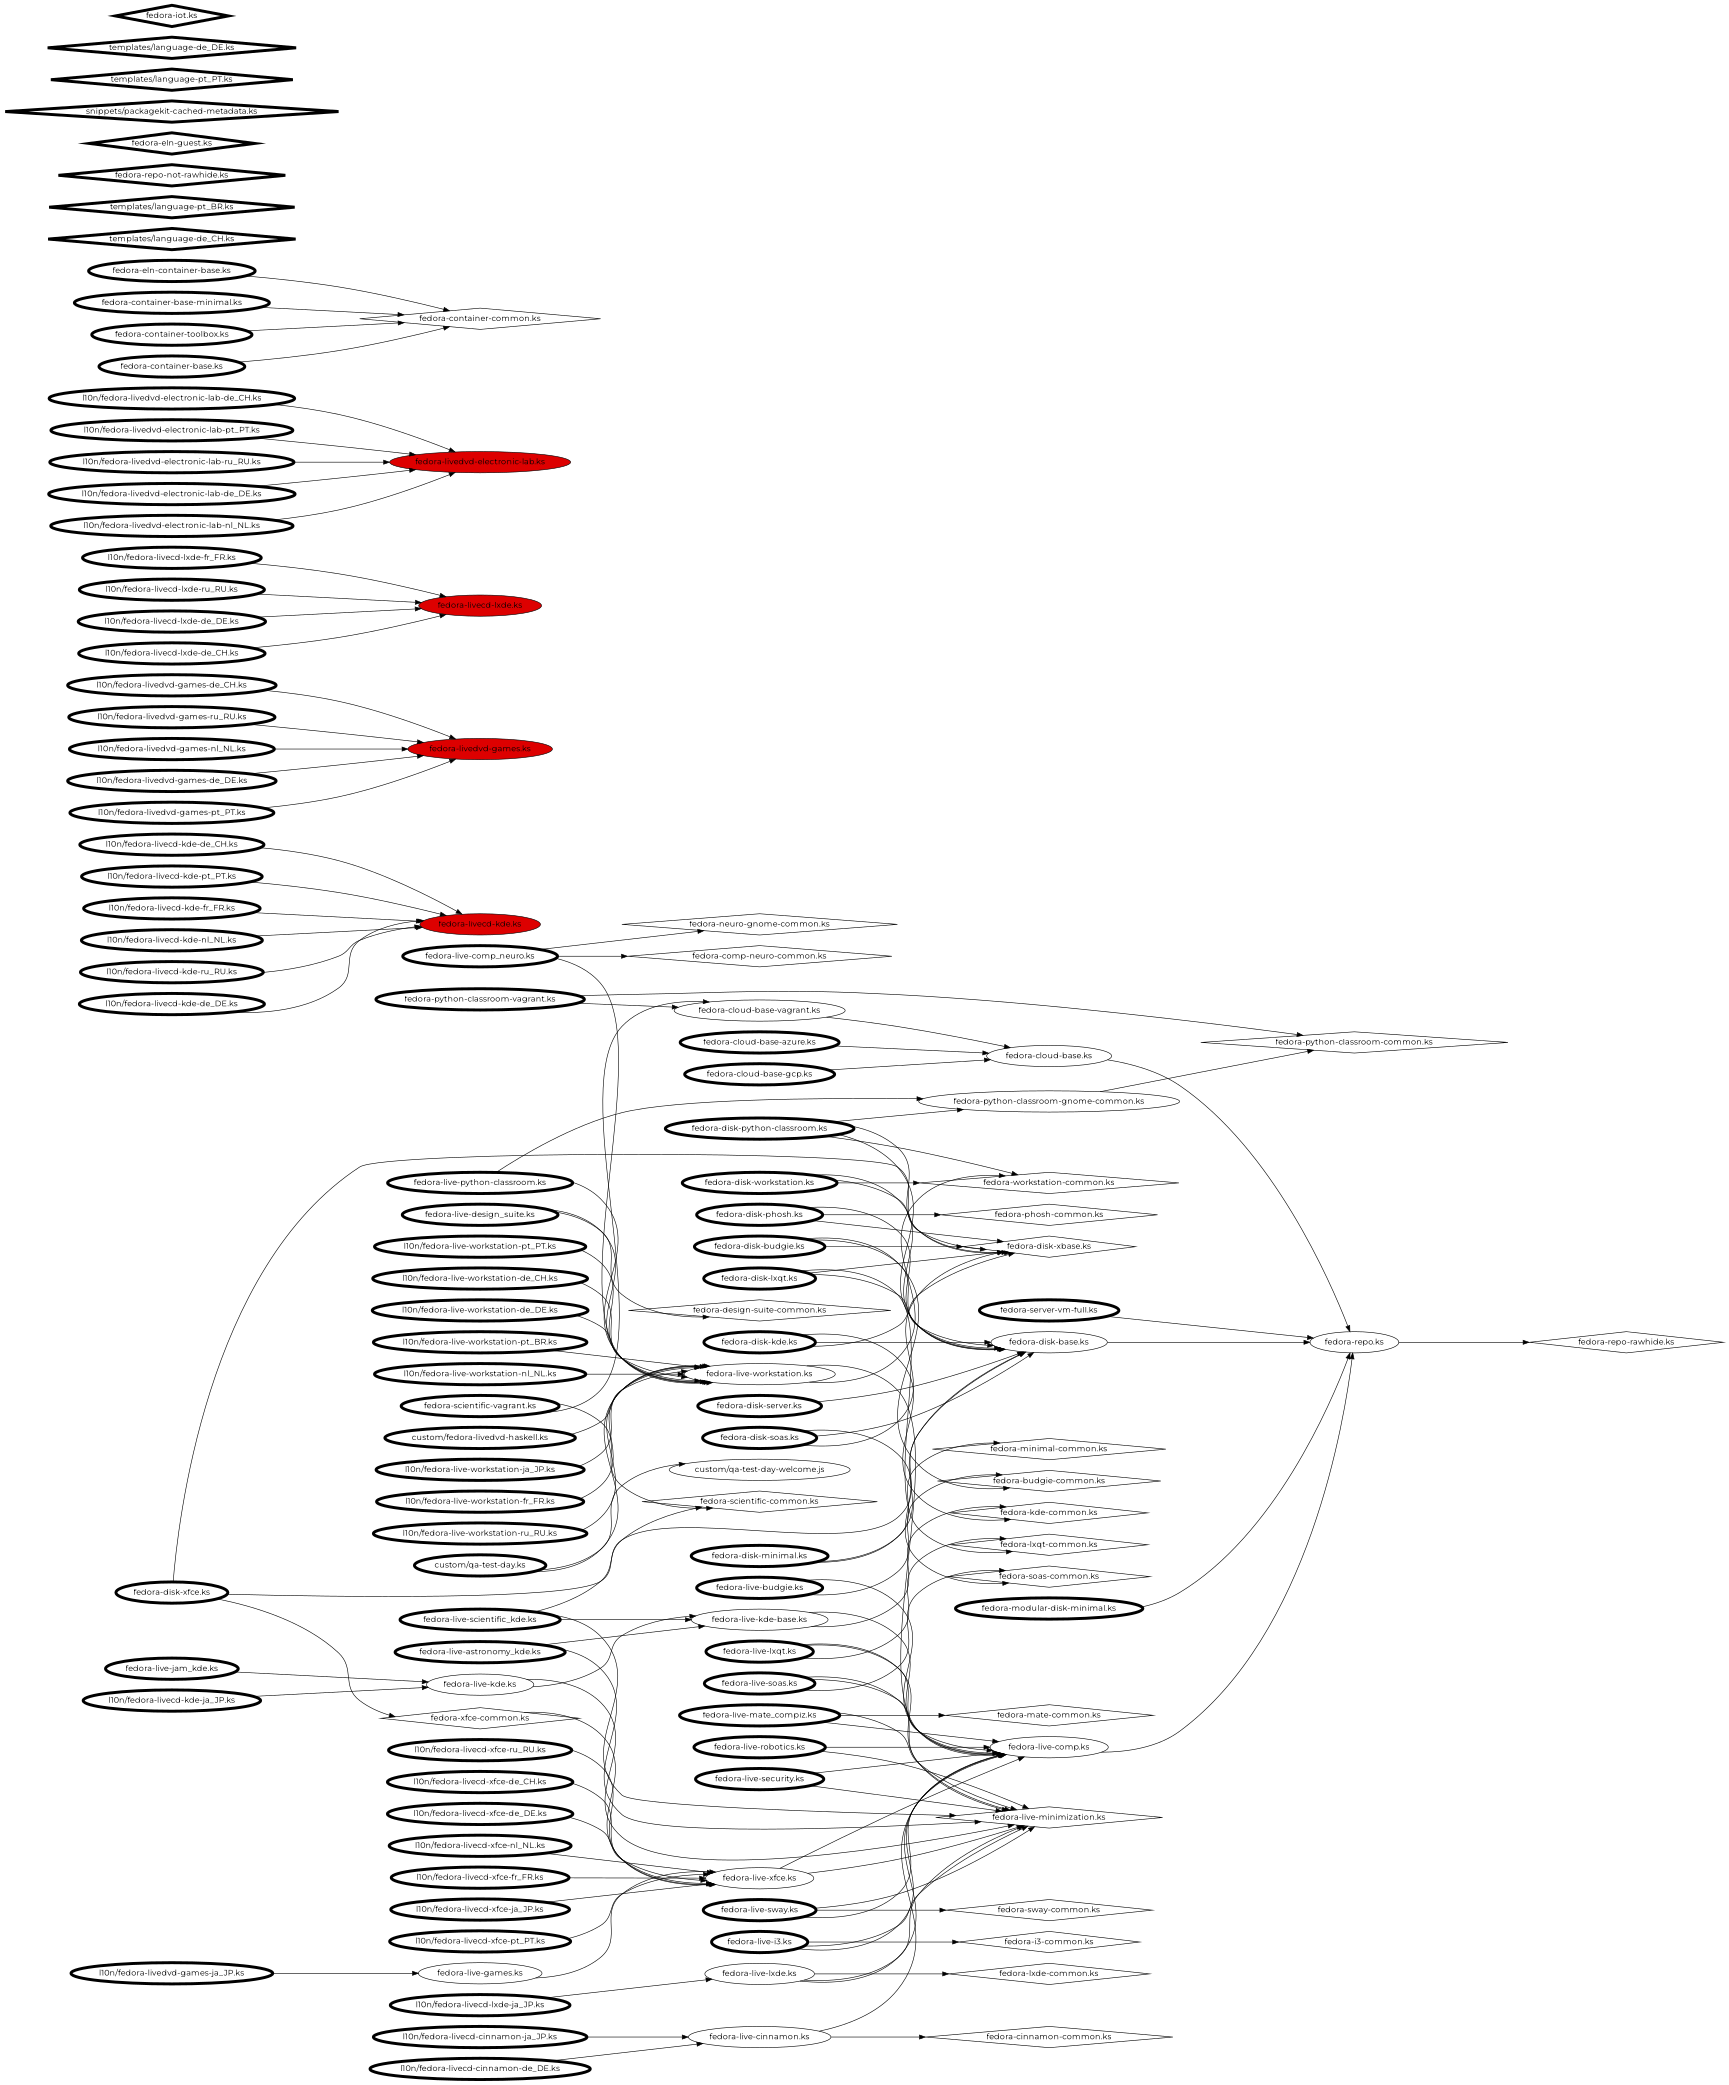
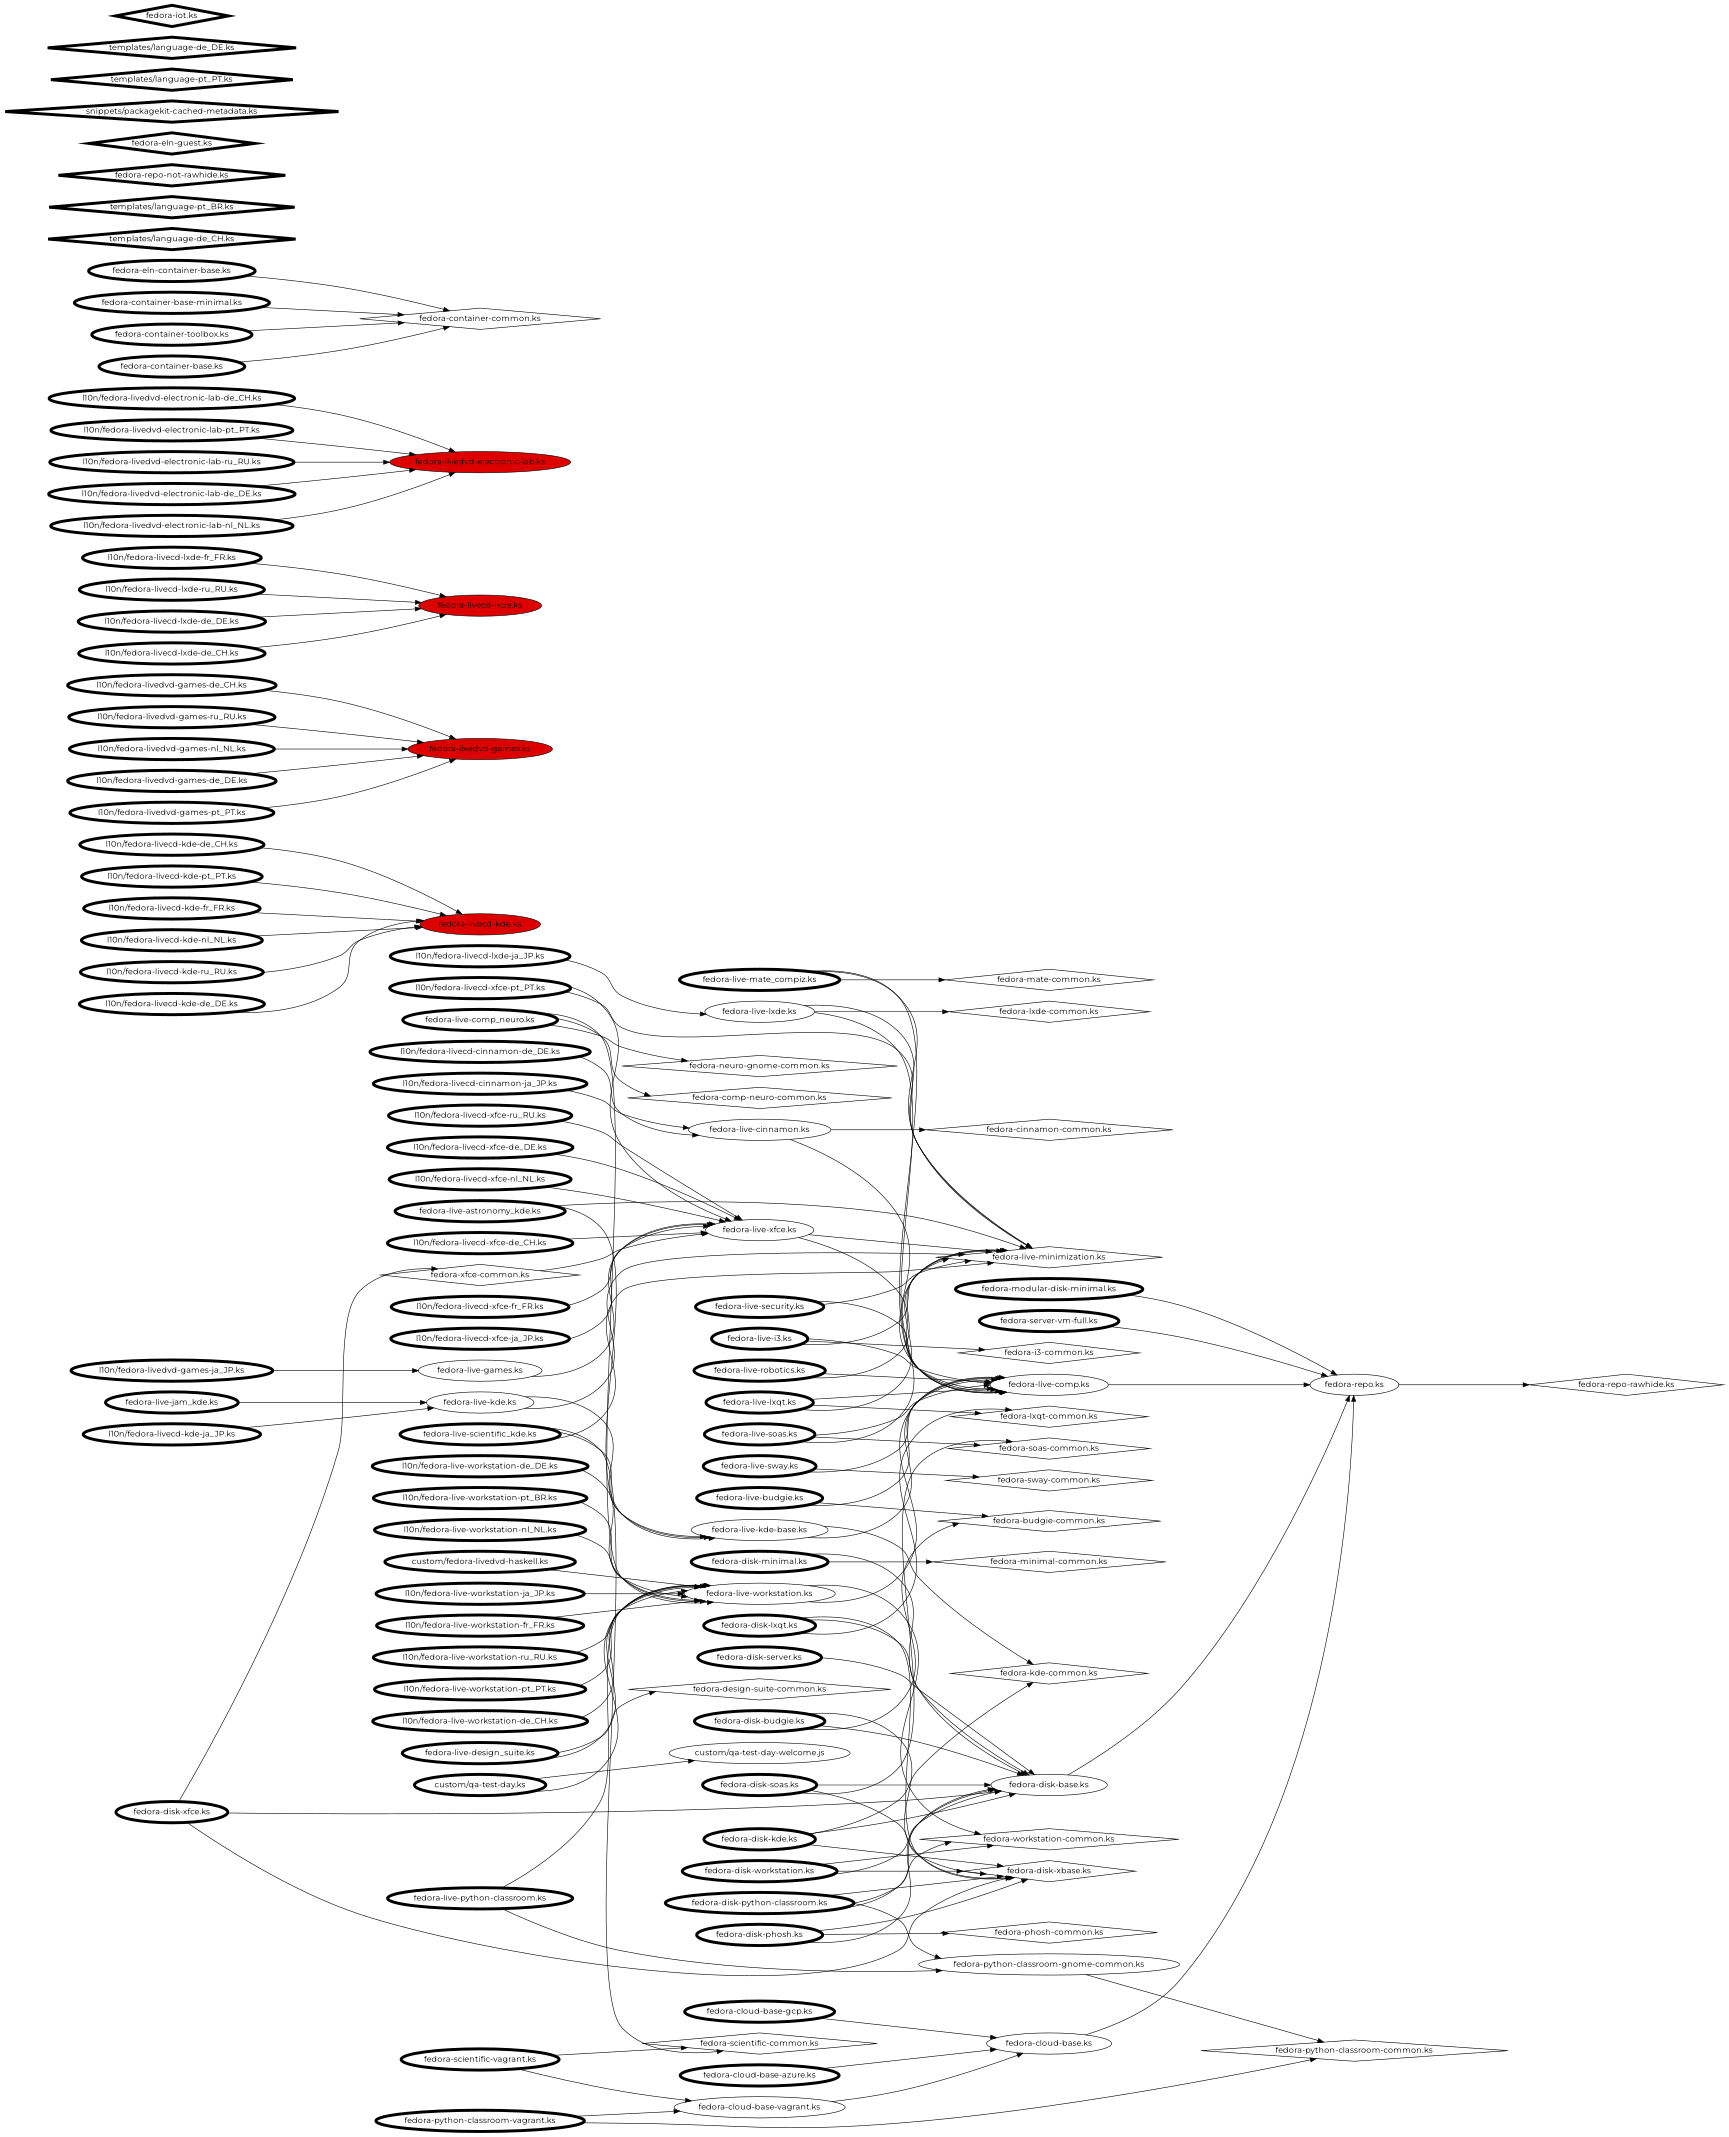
edge "fedora-live-sway.ks" -> "fedora-live-minimization.ks": now "l10n/fedora-livecd-xfce-pt_PT.ks" -> "fedora-live-minimization.ks"
